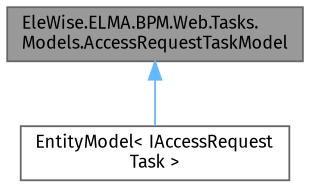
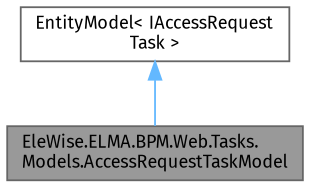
edge "EntityModel< IAccessRequest Task >" -> "EleWise.ELMA.BPM.Web.Tasks. Models.AccessRequestTaskModel": reversed
